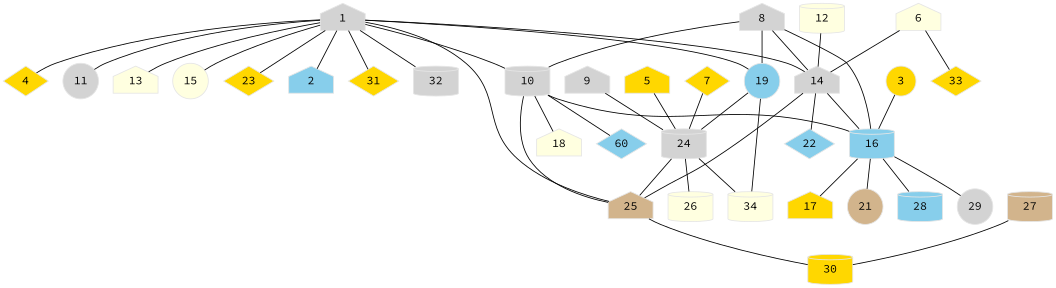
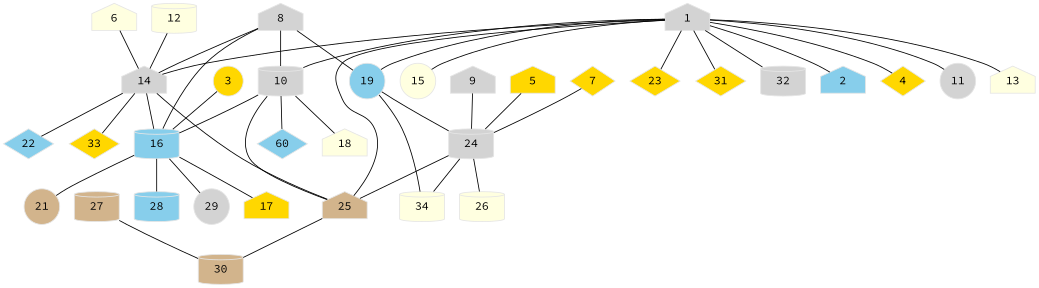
edge "6" -- "33": now "14" -- "33"
node "30": fillcolor gold -> tan
